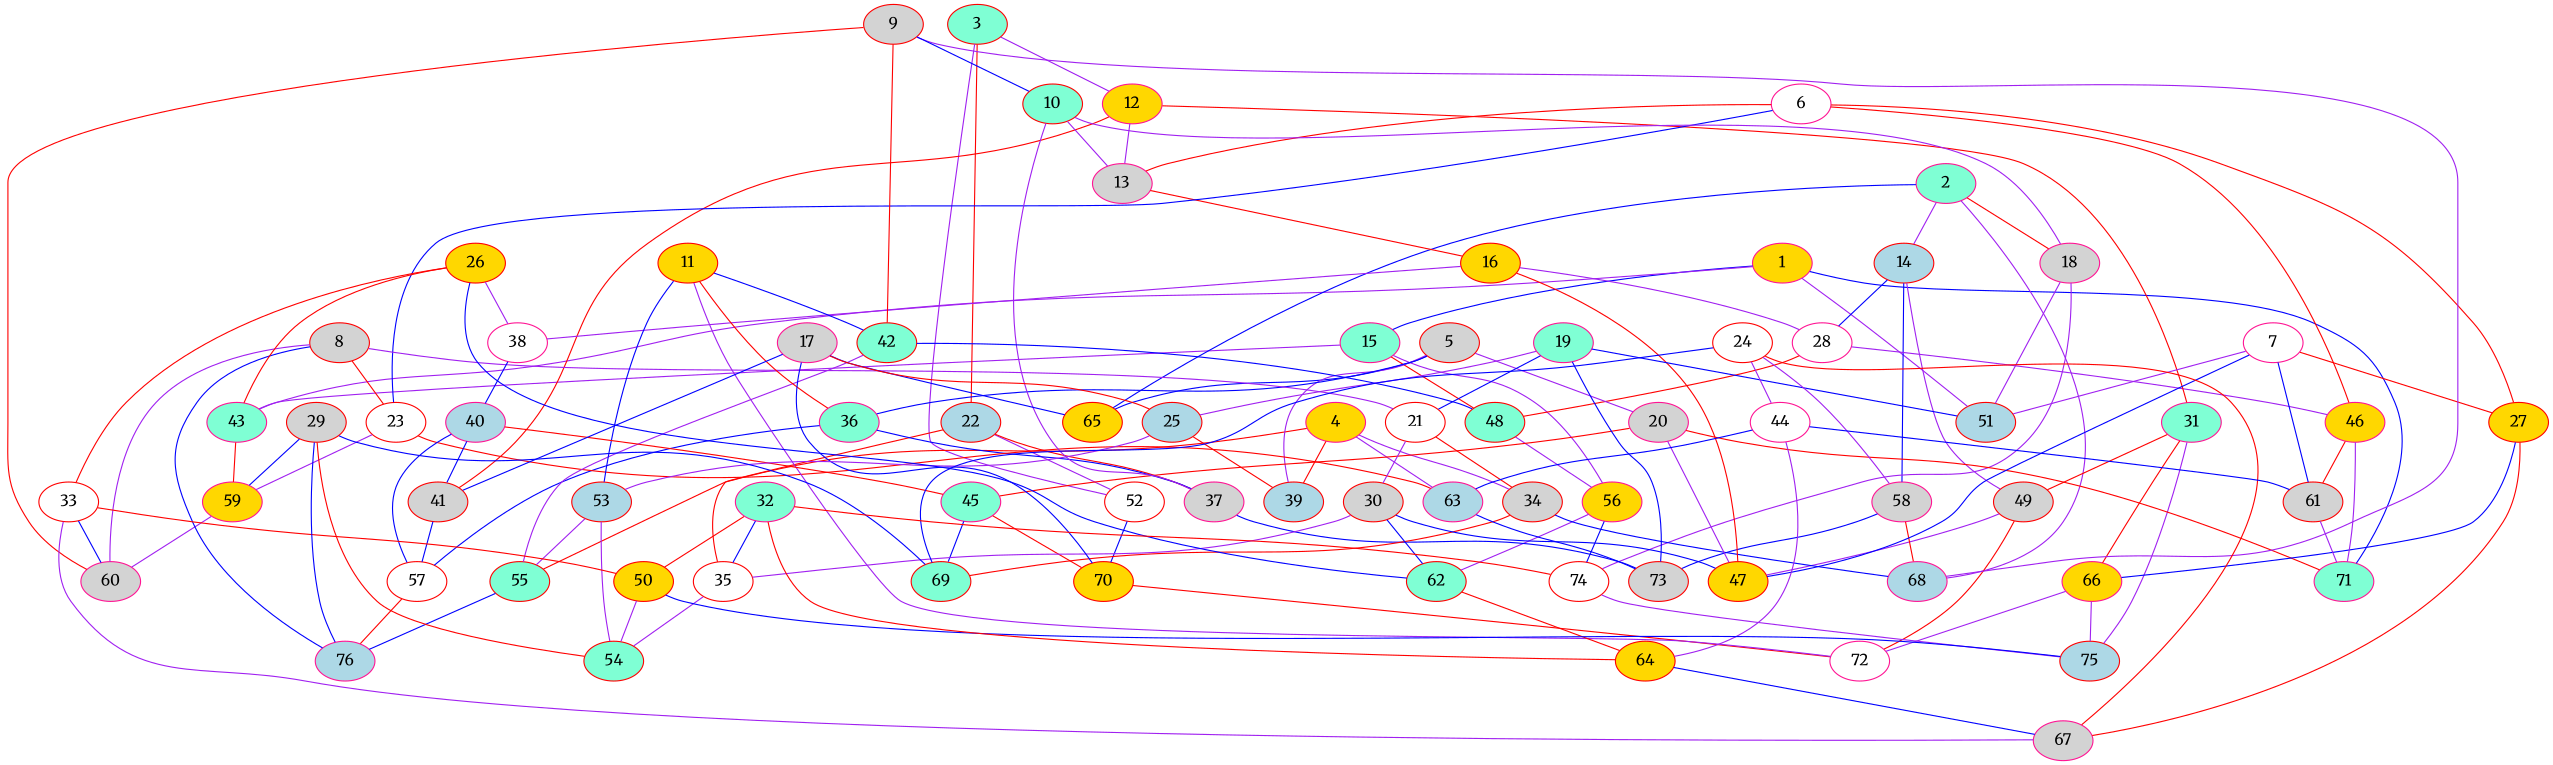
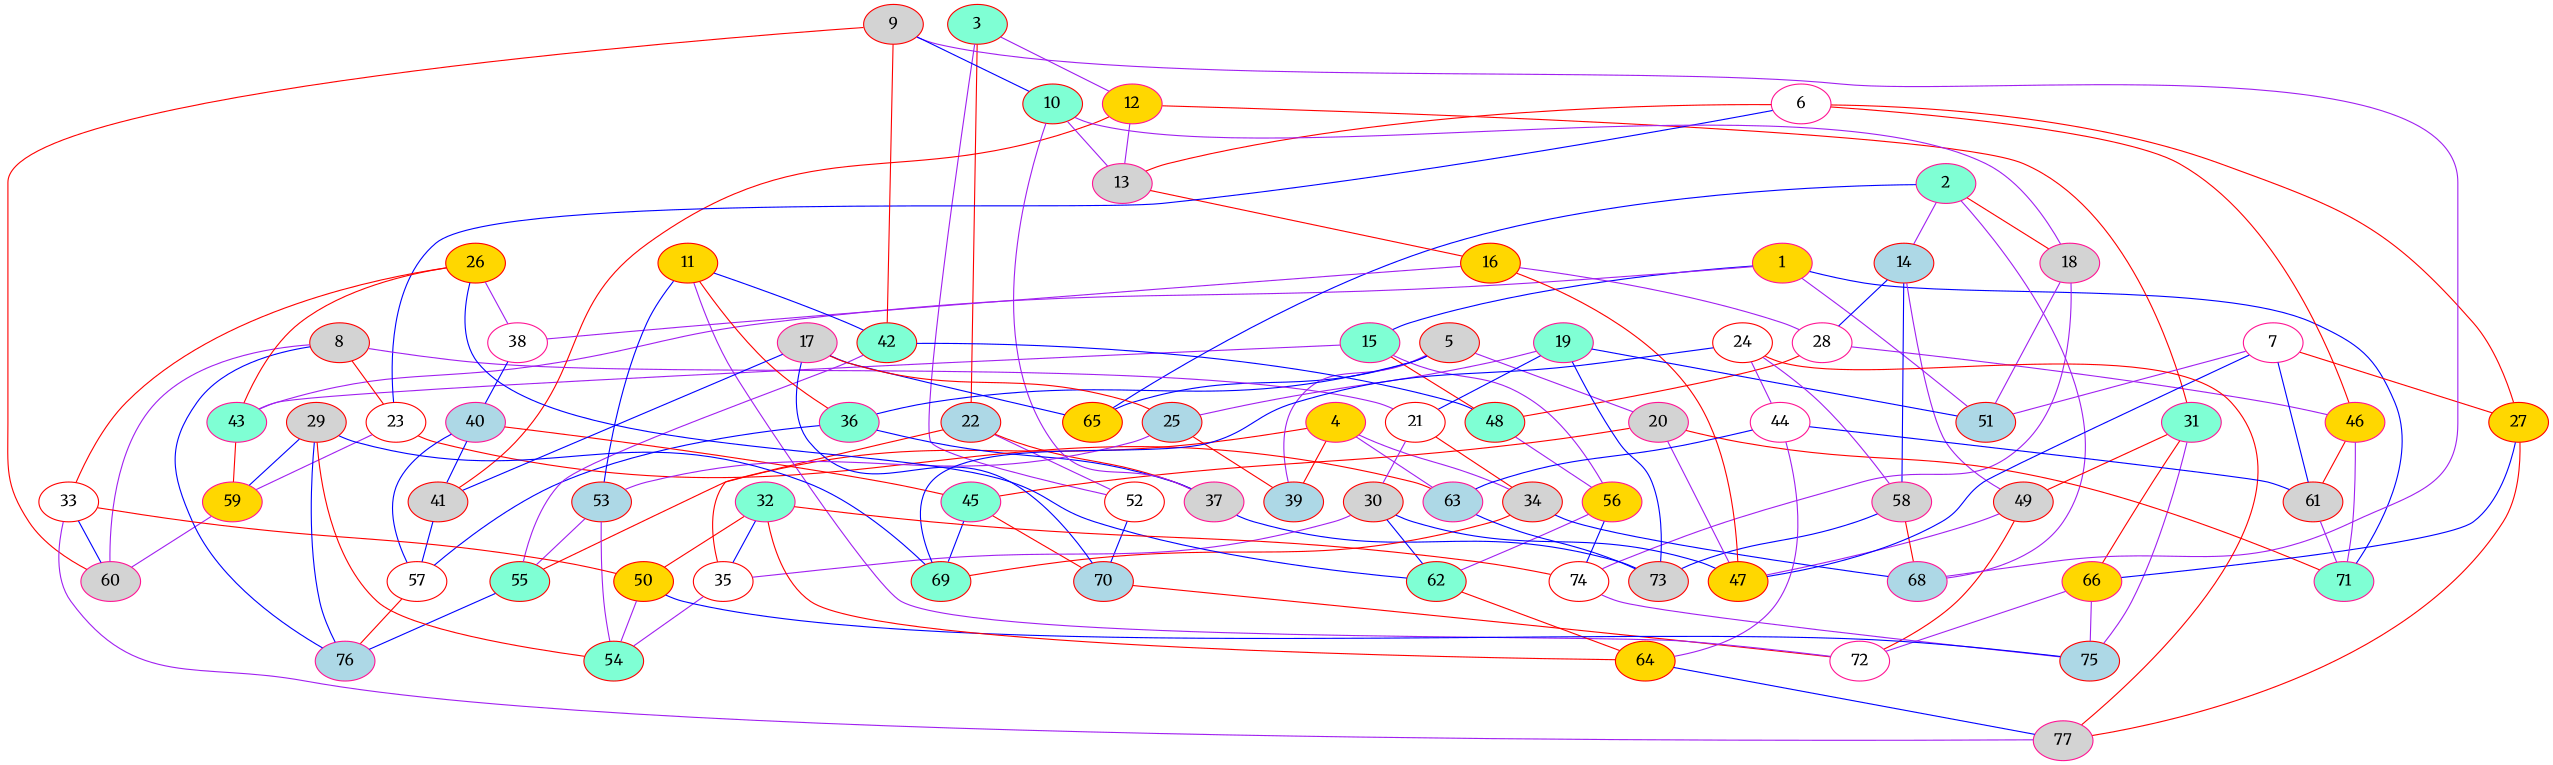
node "70": fillcolor gold -> lightblue
node "67": label "67" -> "77"
